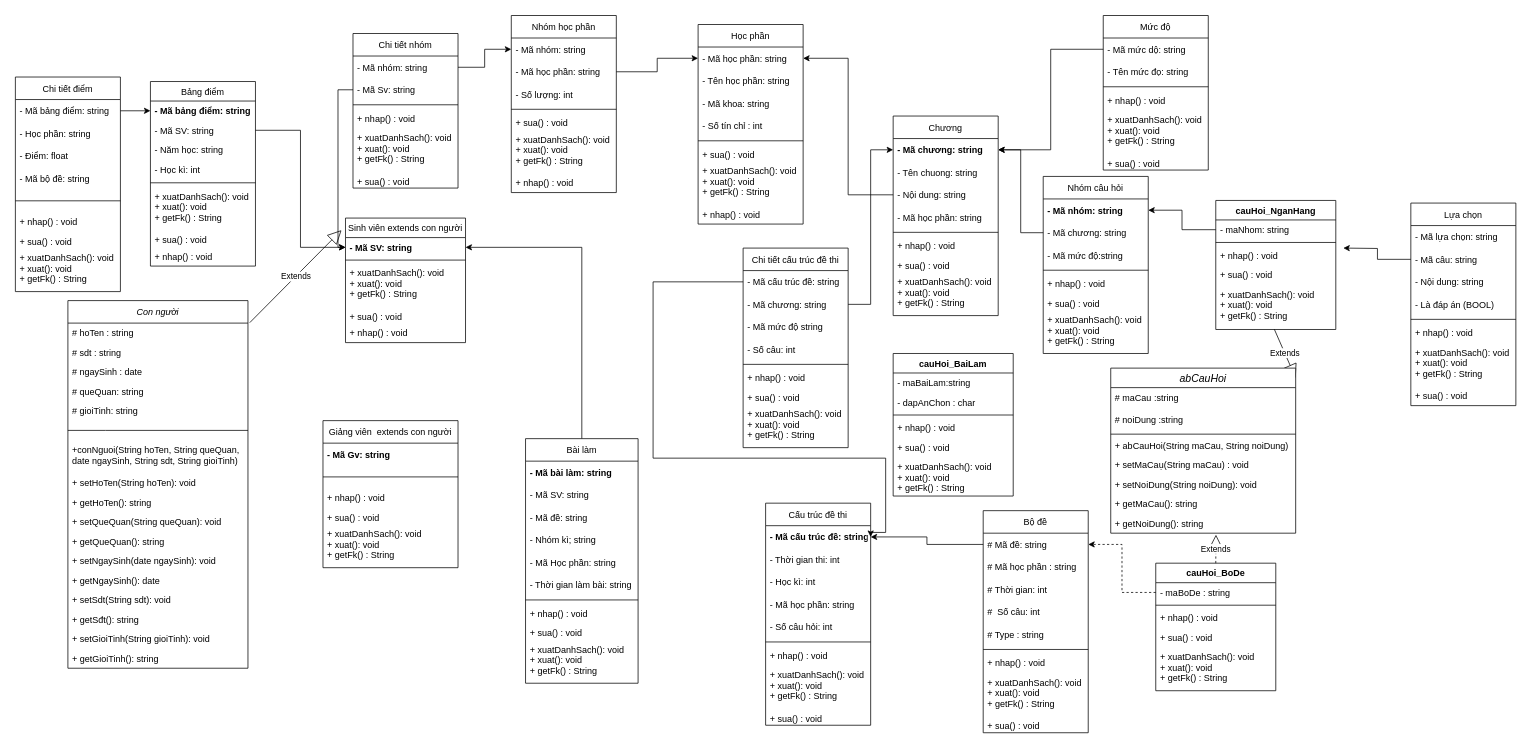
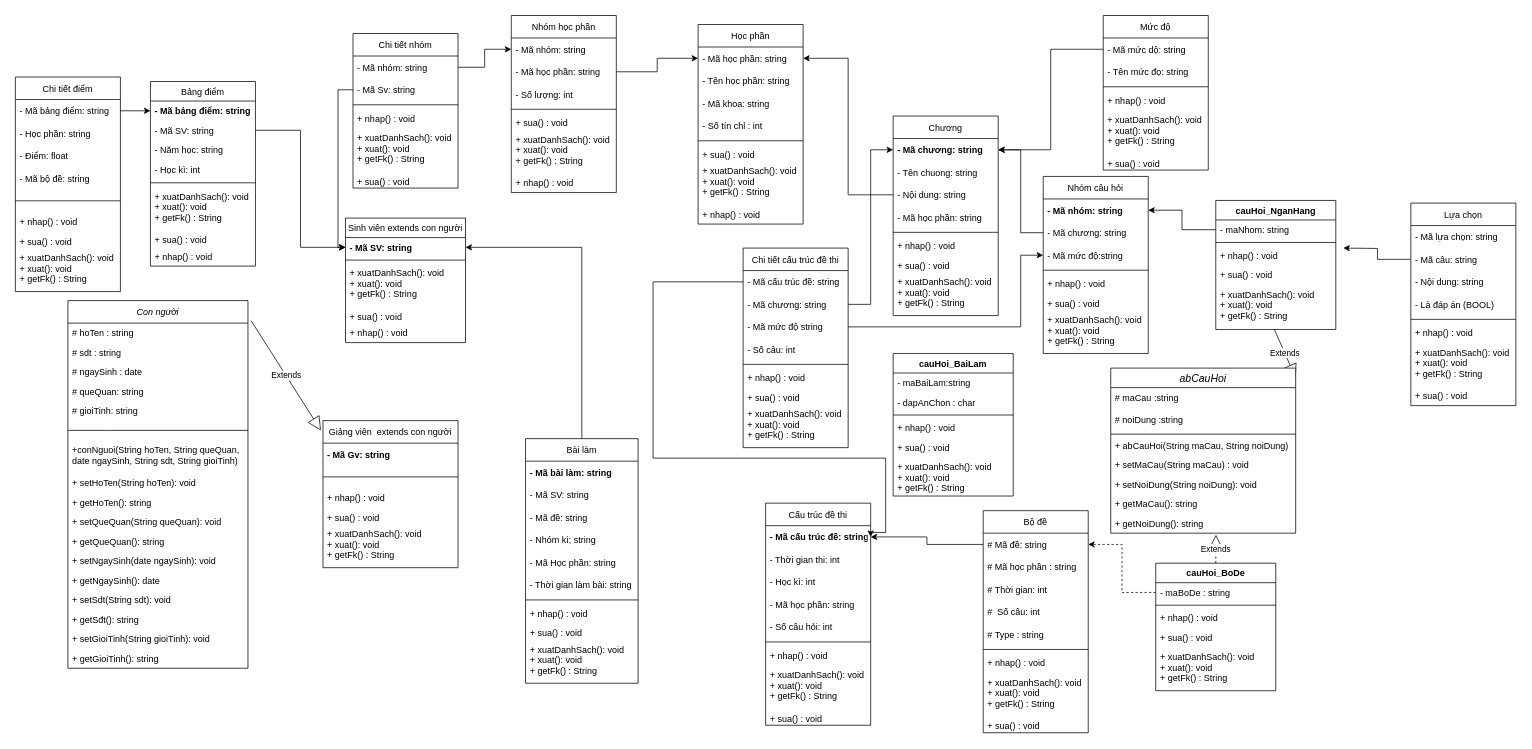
edge "Con người" -> "Sinh viên extends con người": removed, label "Extends"
edge "- Mã mức độ string" -> "- Mã mức độ:string": added
edge "Con người" -> "Giảng viên extends con người": added, label "Extends"
